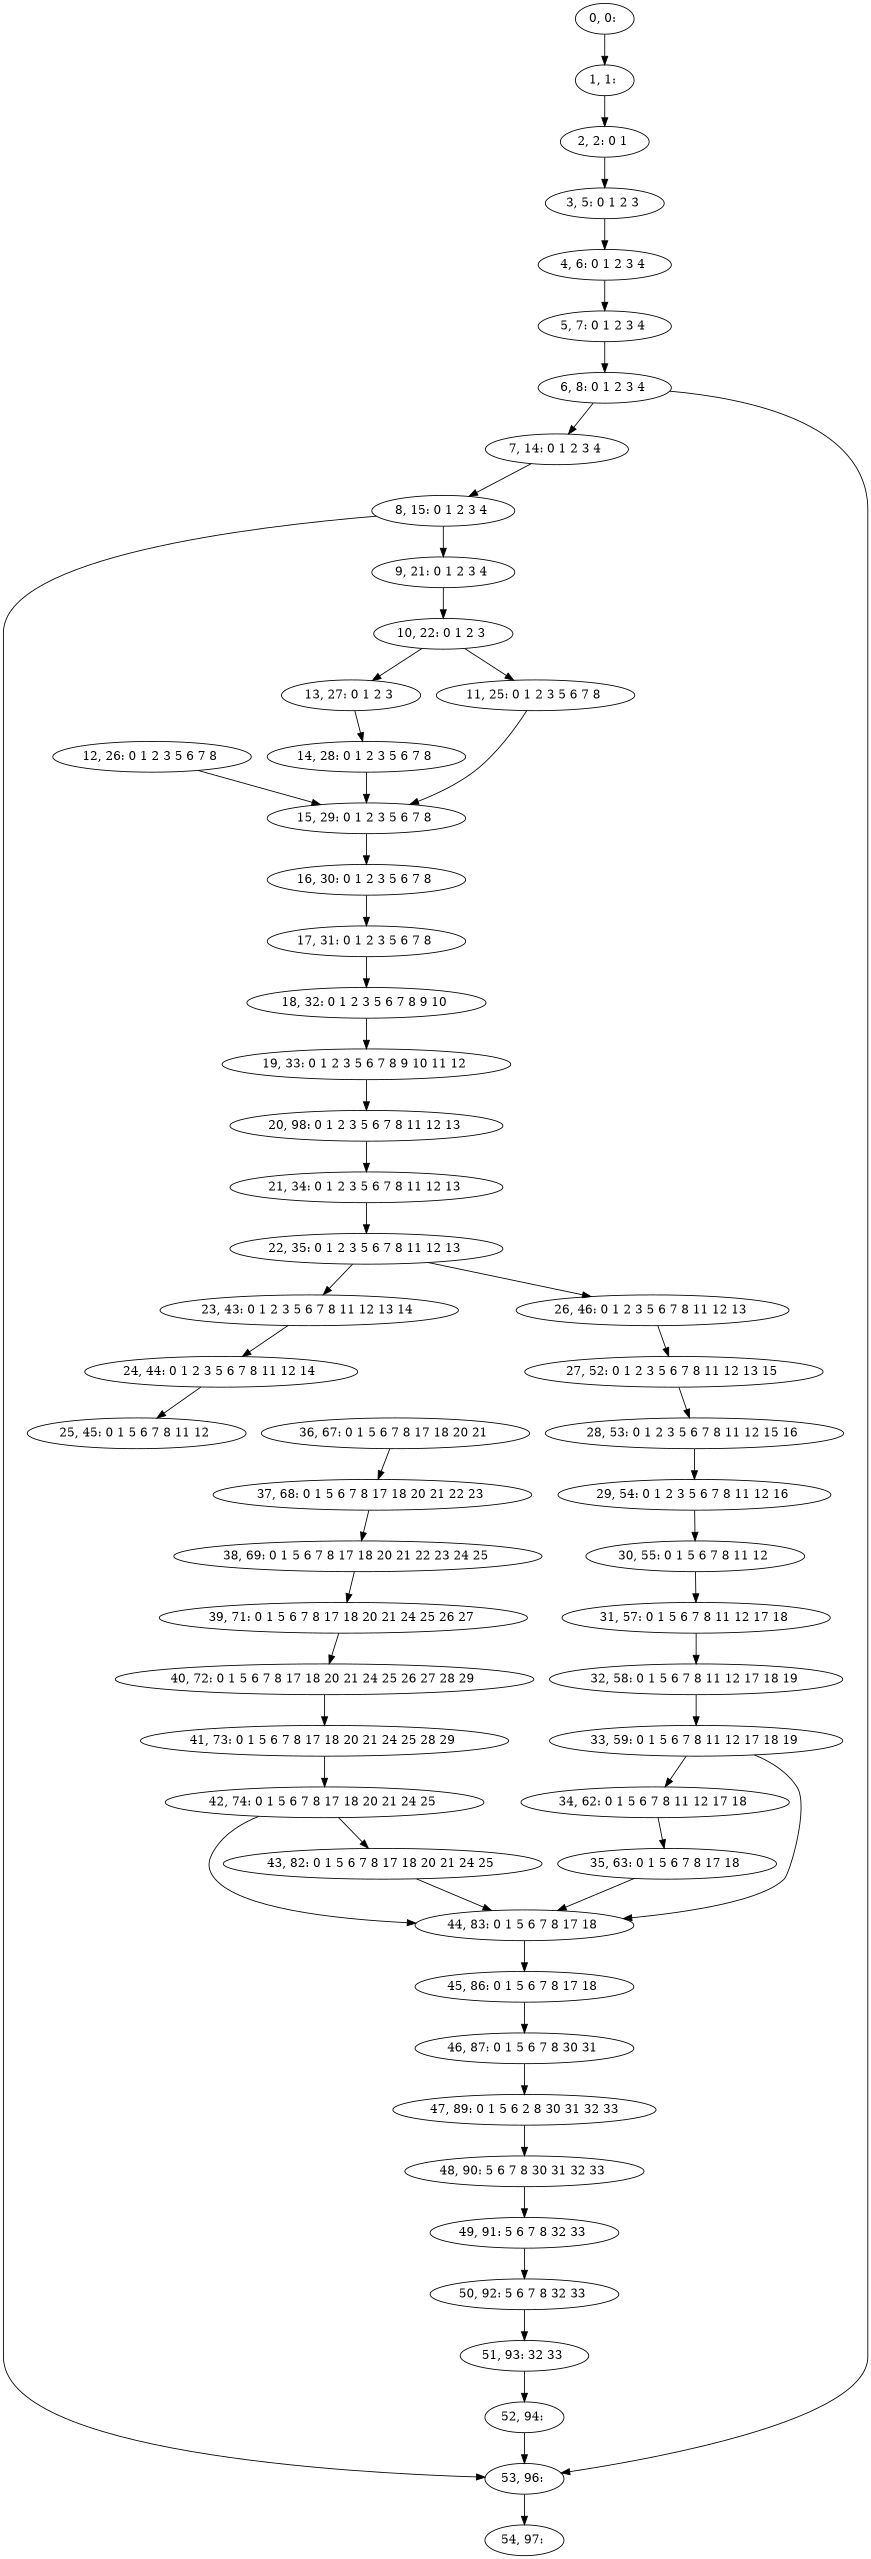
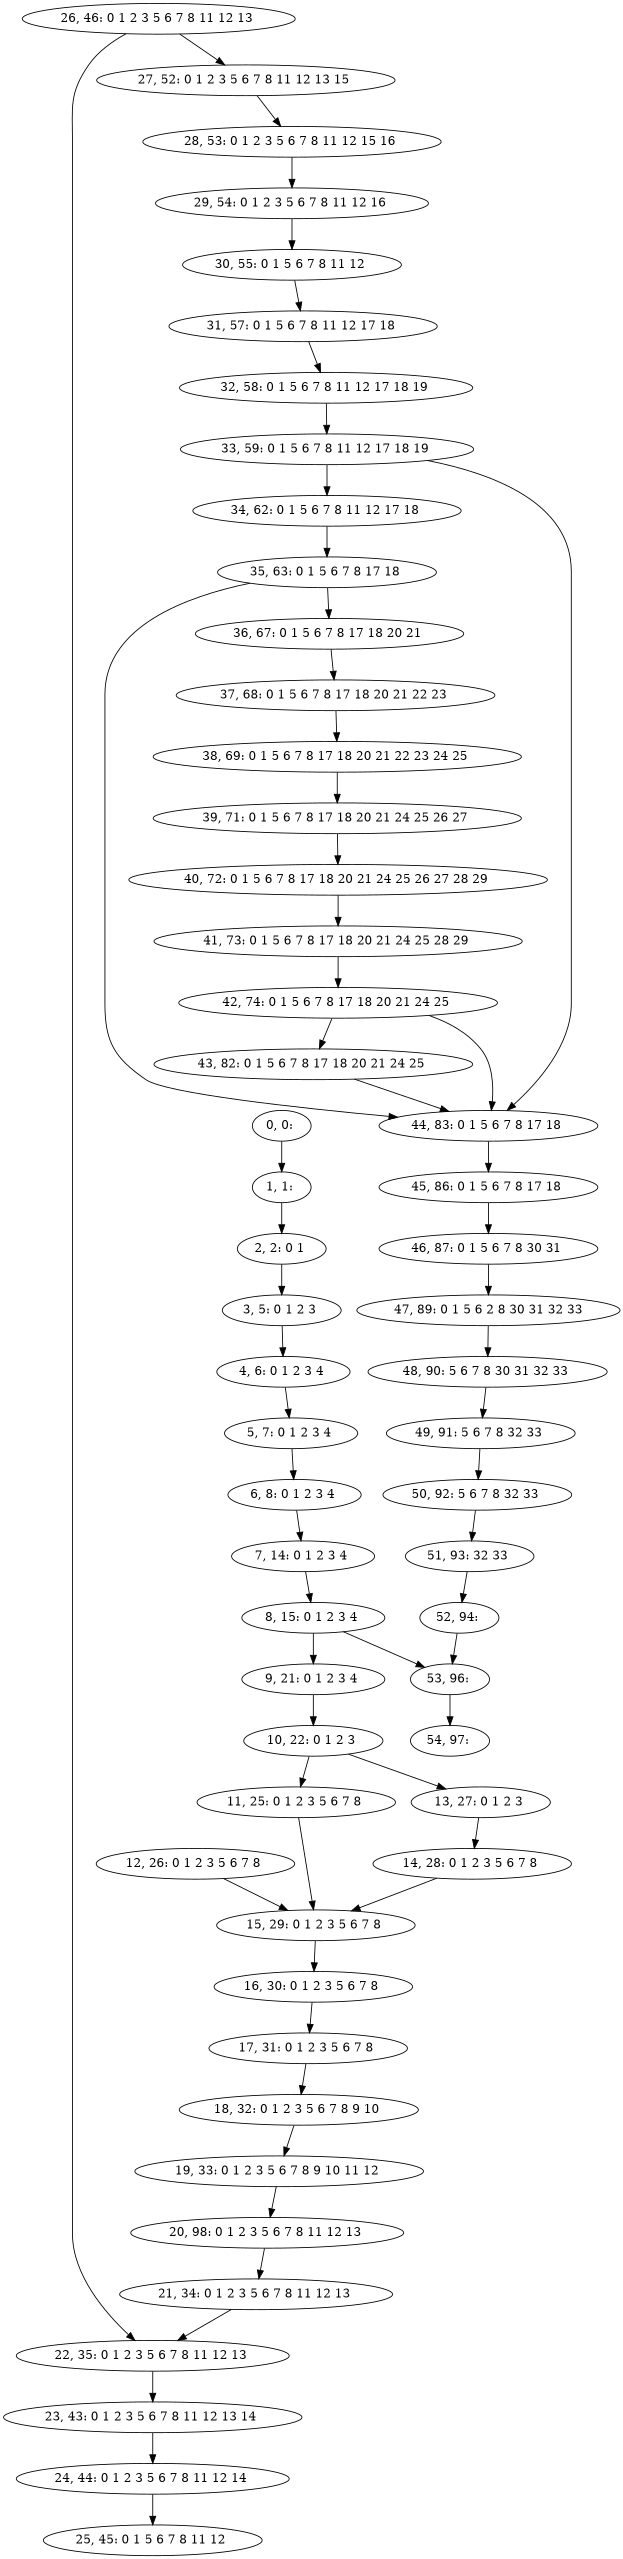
edge "35, 63: 0 1 5 6 7 8 17 18" -> "36, 67: 0 1 5 6 7 8 17 18 20 21": added
edge "22, 35: 0 1 2 3 5 6 7 8 11 12 13" -> "26, 46: 0 1 2 3 5 6 7 8 11 12 13": reversed
edge "6, 8: 0 1 2 3 4" -> "53, 96:": removed
